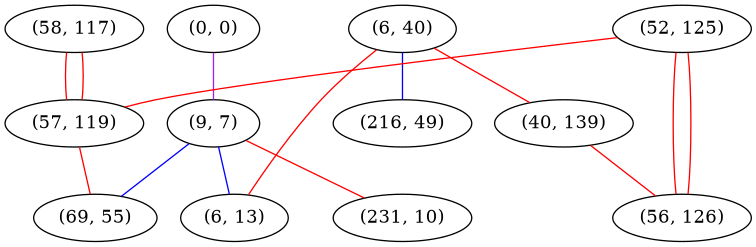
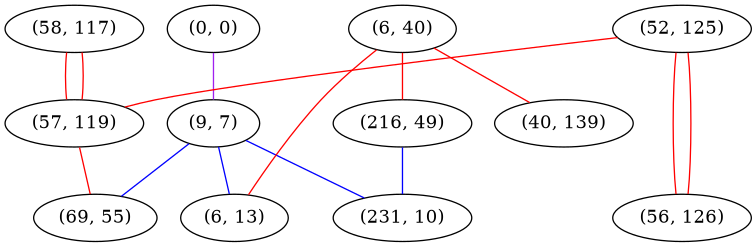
edge "(6, 40)" -- "(216, 49)": color blue -> red
edge "(9, 7)" -- "(231, 10)": color red -> blue
edge "(216, 49)" -- "(231, 10)": added
edge "(40, 139)" -- "(56, 126)": removed
